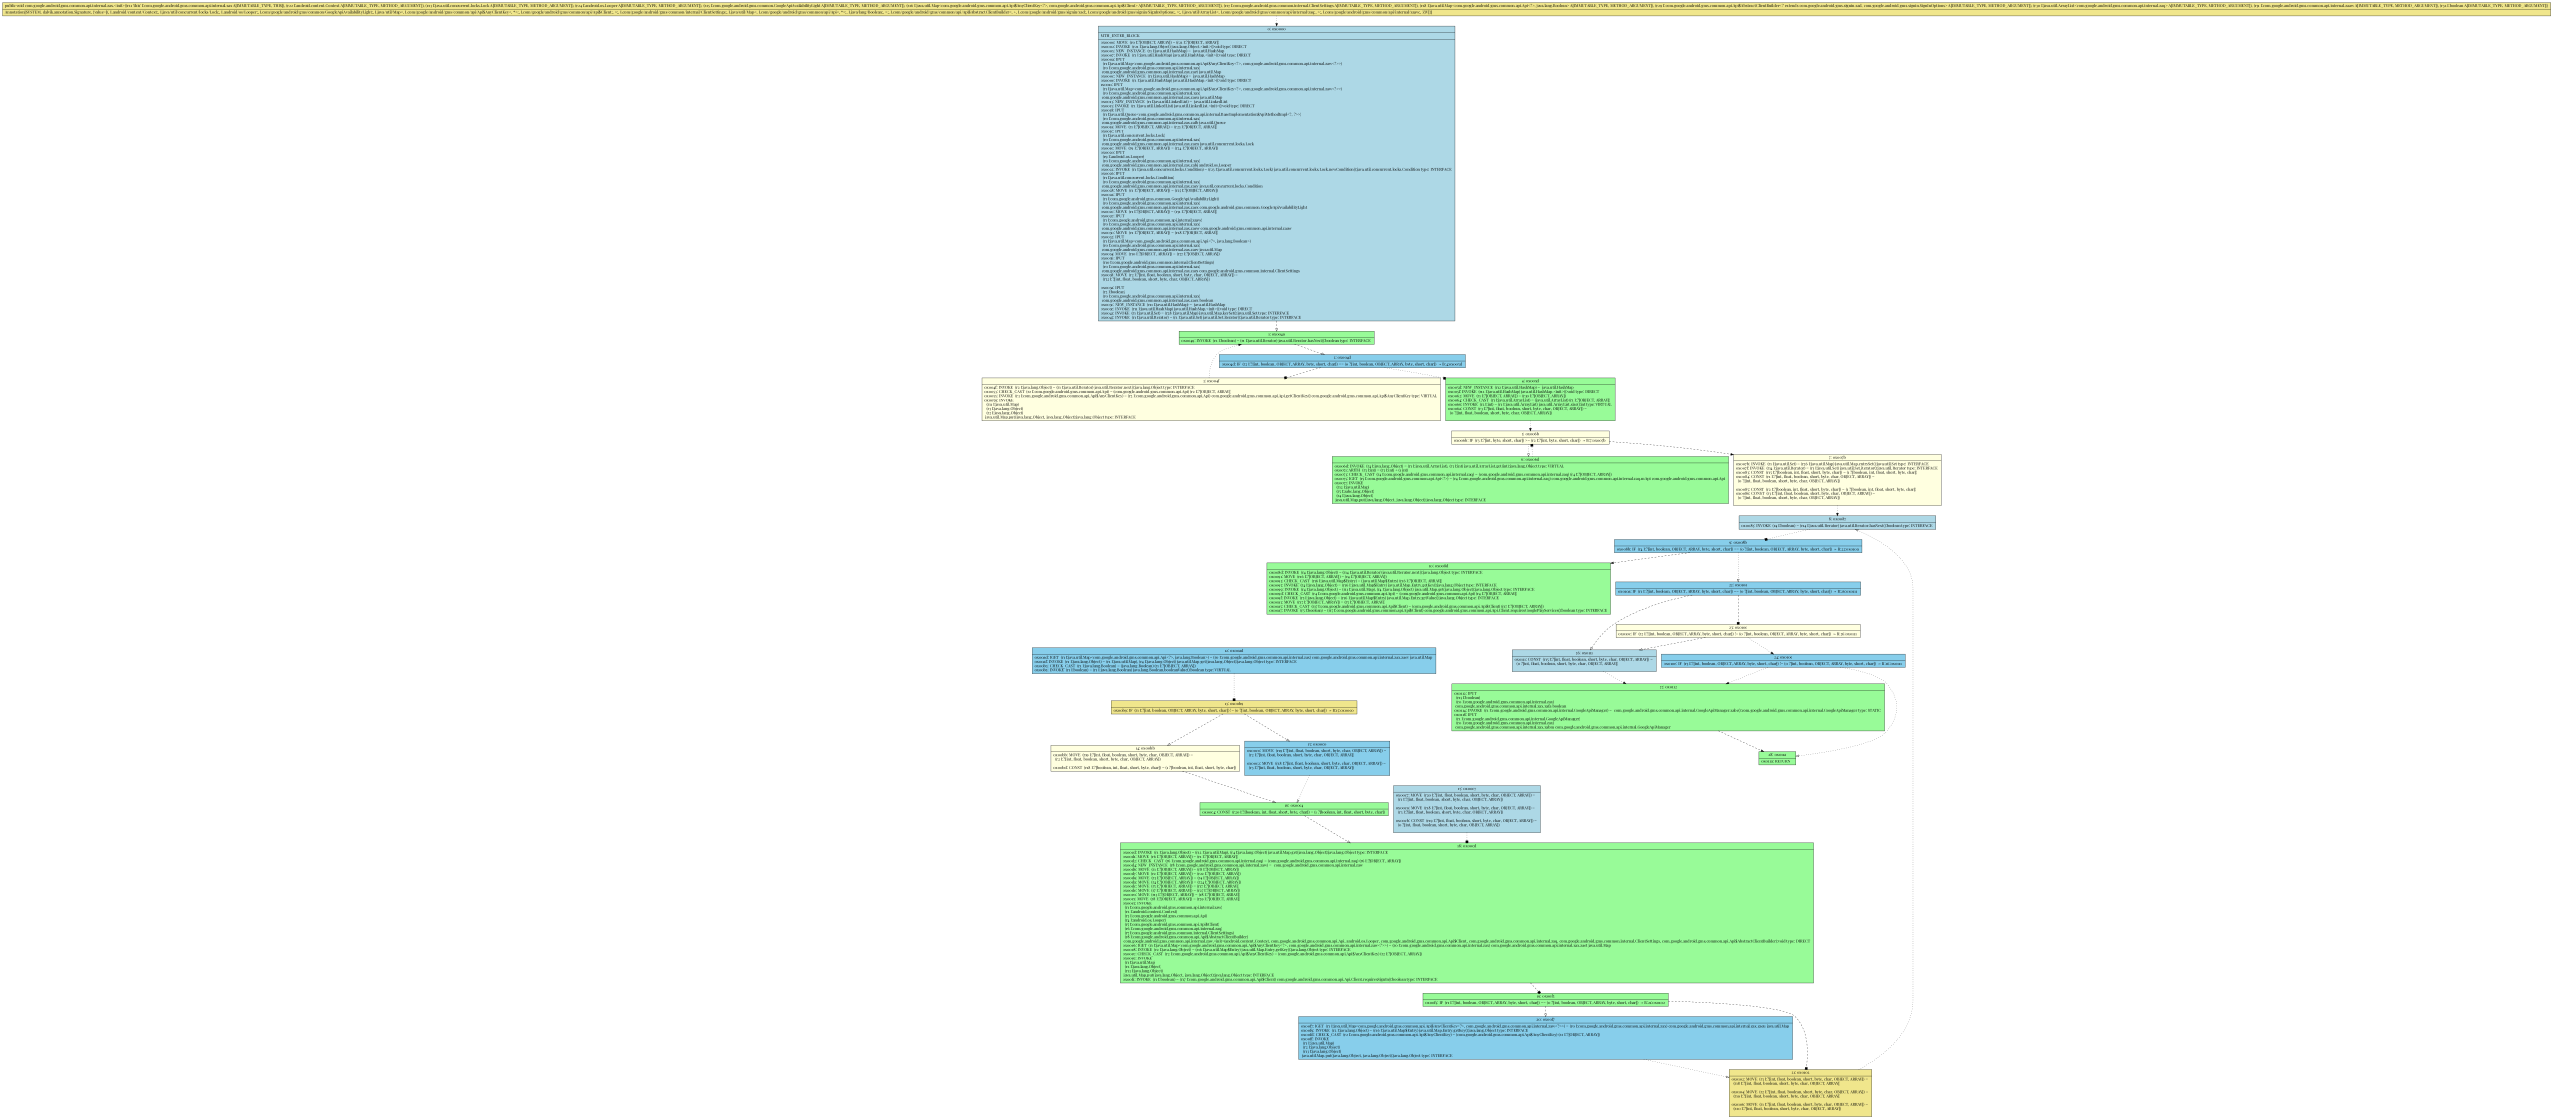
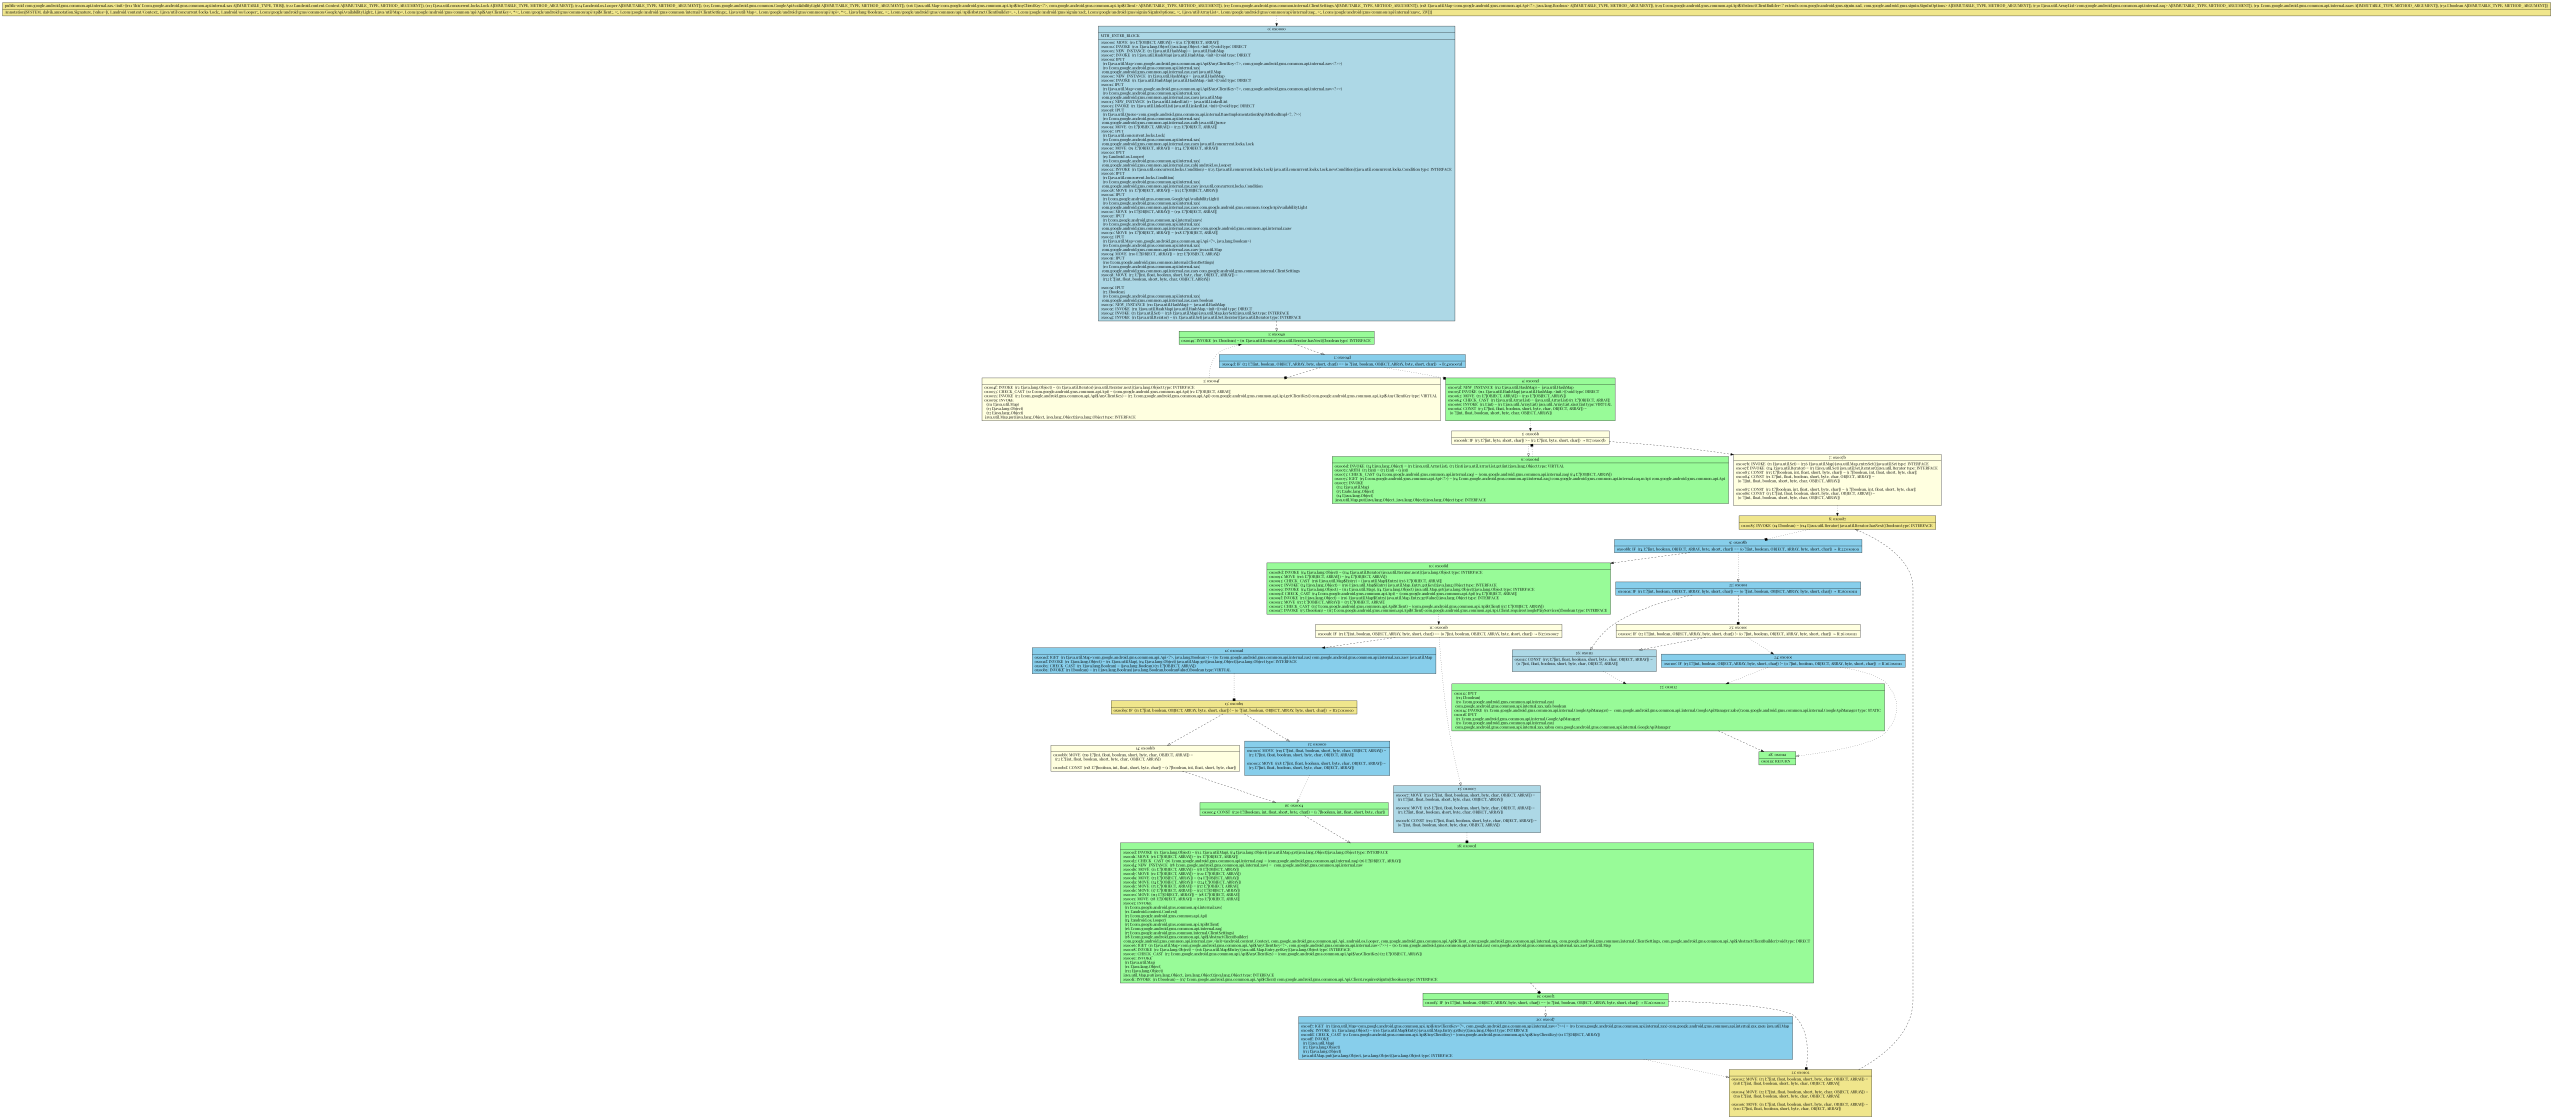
node "0: 0x0000": text "1x0011: IPUT" -> "0x0011: IPUT"
node "8: 0x0087": fillcolor lightblue -> khaki
node "11: 0x00ab": added
edge "21: 0x0102" -> "8: 0x0087": style dotted -> dashed
